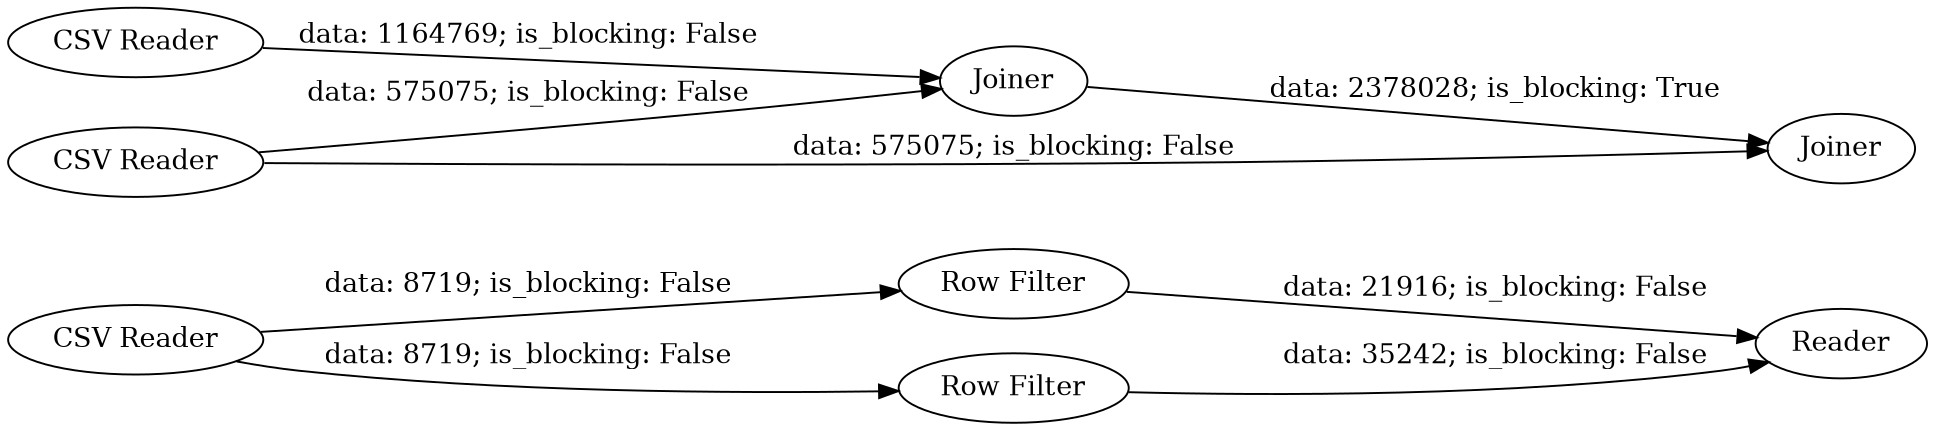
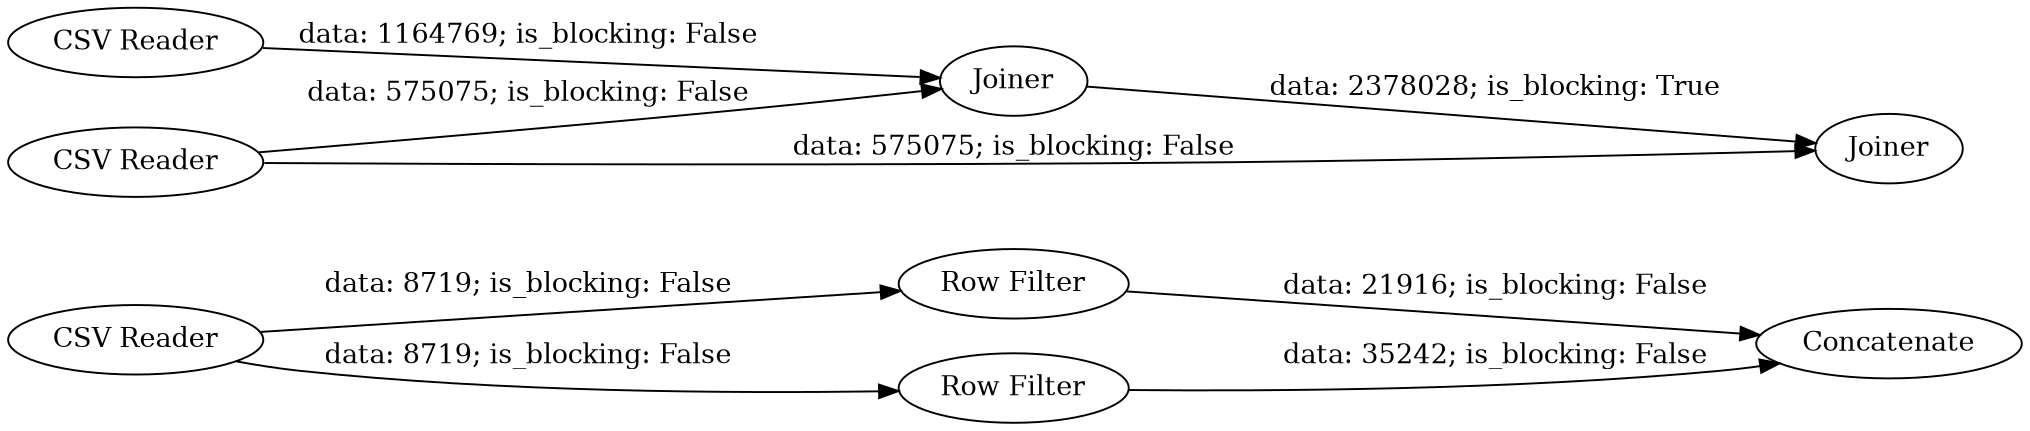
node "Reader": label "Reader" -> "Concatenate"
